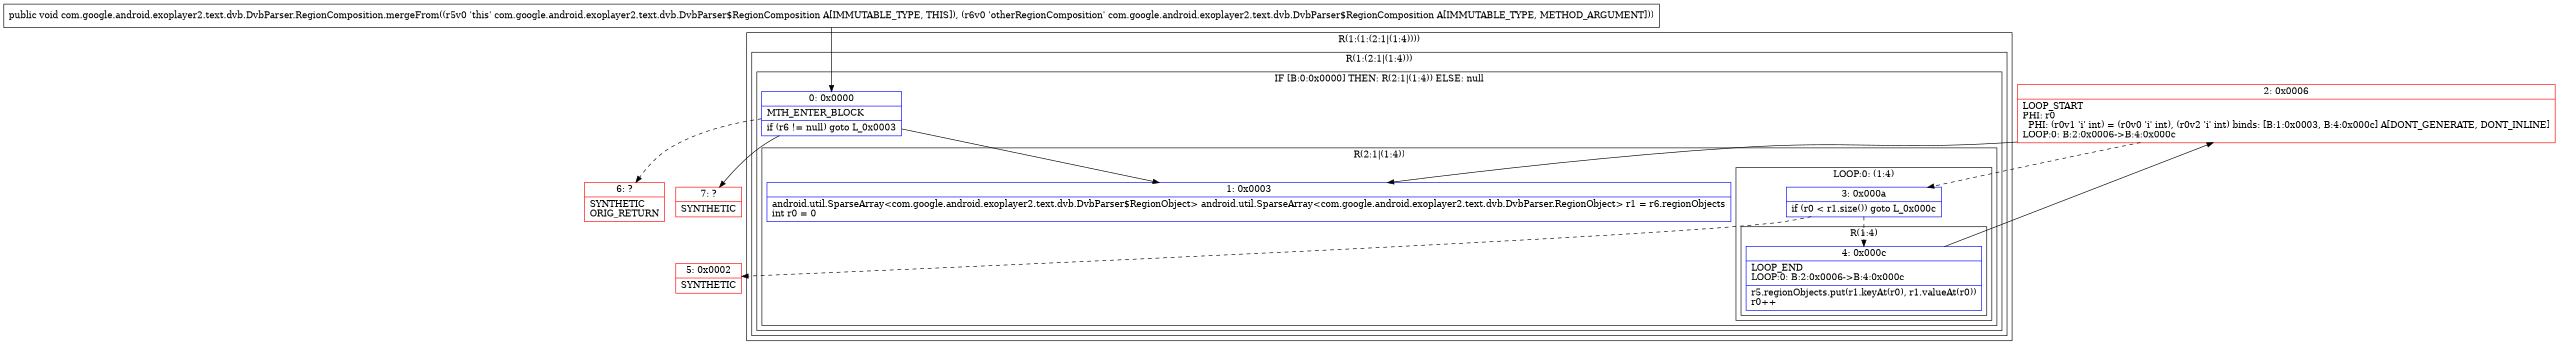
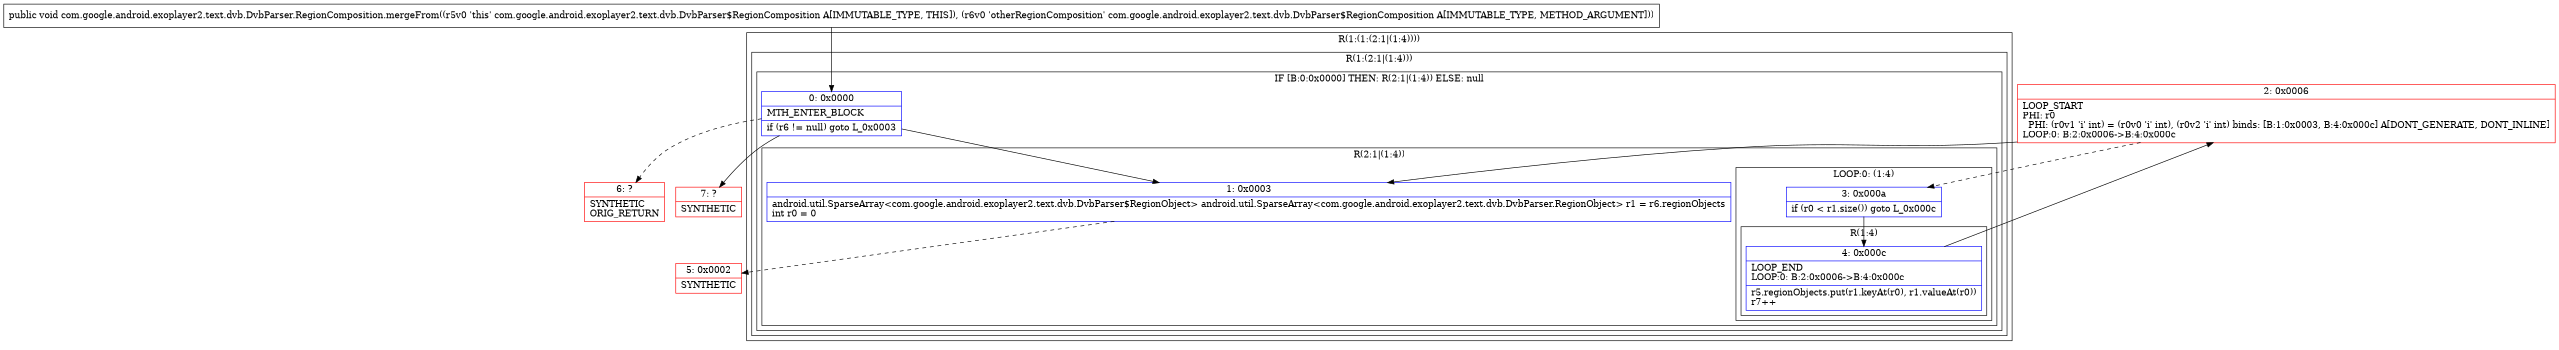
edge "3: 0x000a" -> "4: 0x000c": style dashed -> solid
edge "3: 0x000a" -> "5: 0x0002": now "1: 0x0003" -> "5: 0x0002"
node "4: 0x000c": text "r0++" -> "r7++"
